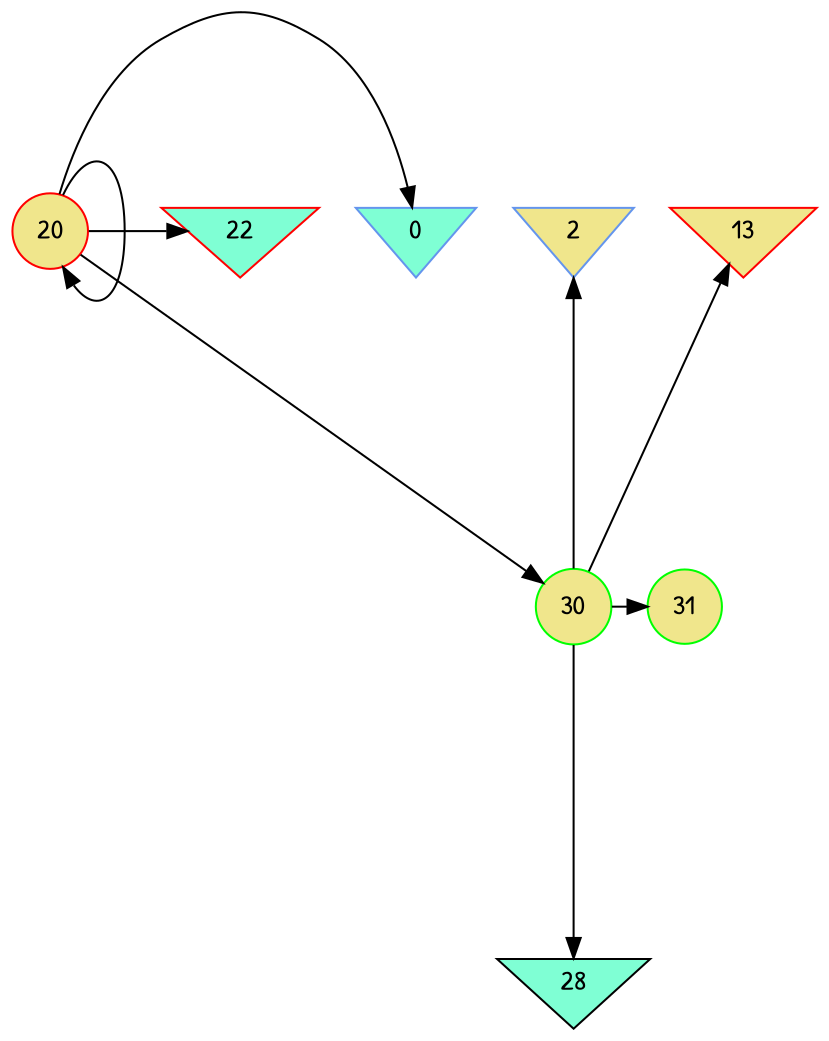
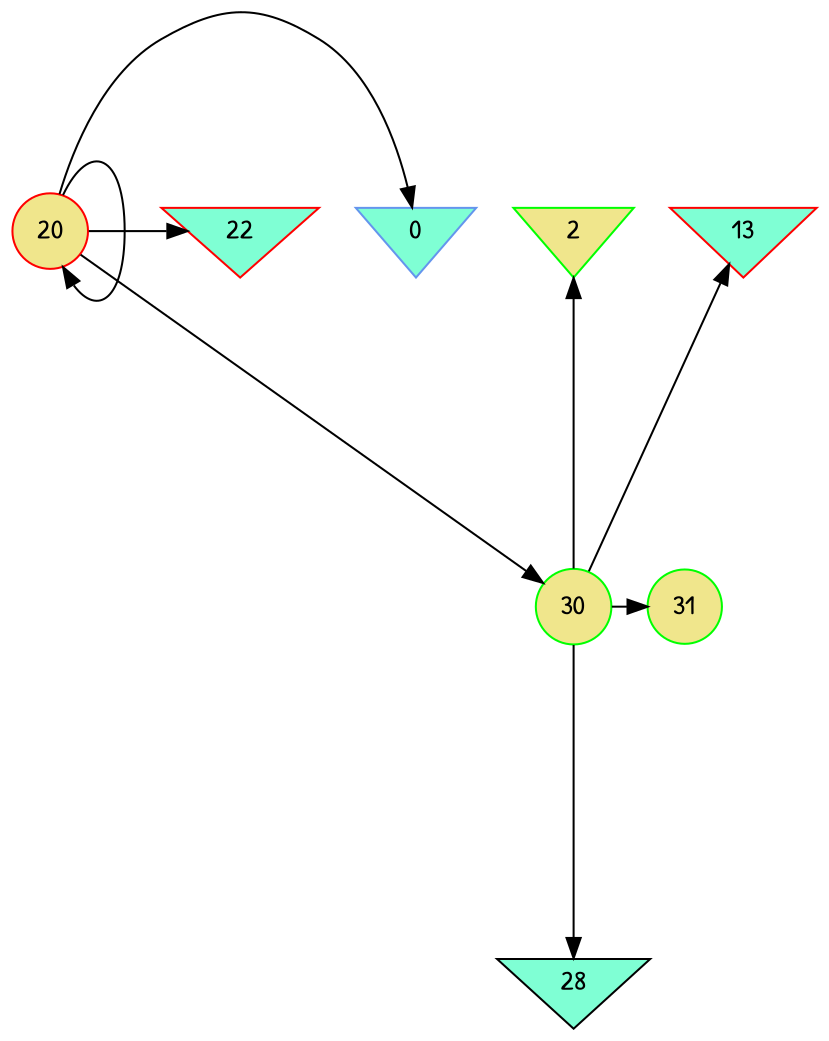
node "2": color cornflowerblue -> green
node "13": fillcolor khaki -> aquamarine
